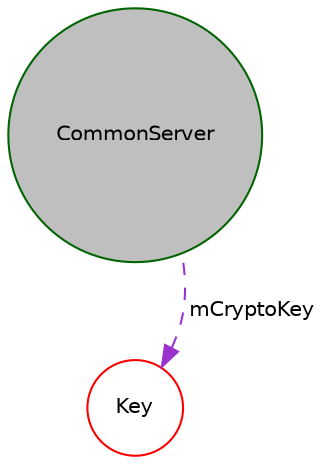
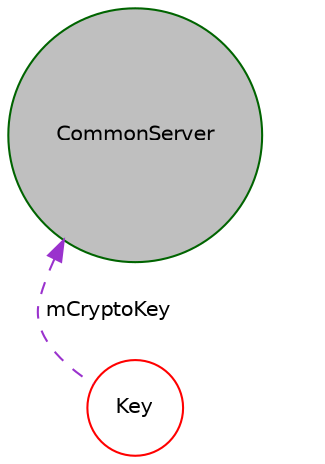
edge "CommonServer" -> "Key": reversed
